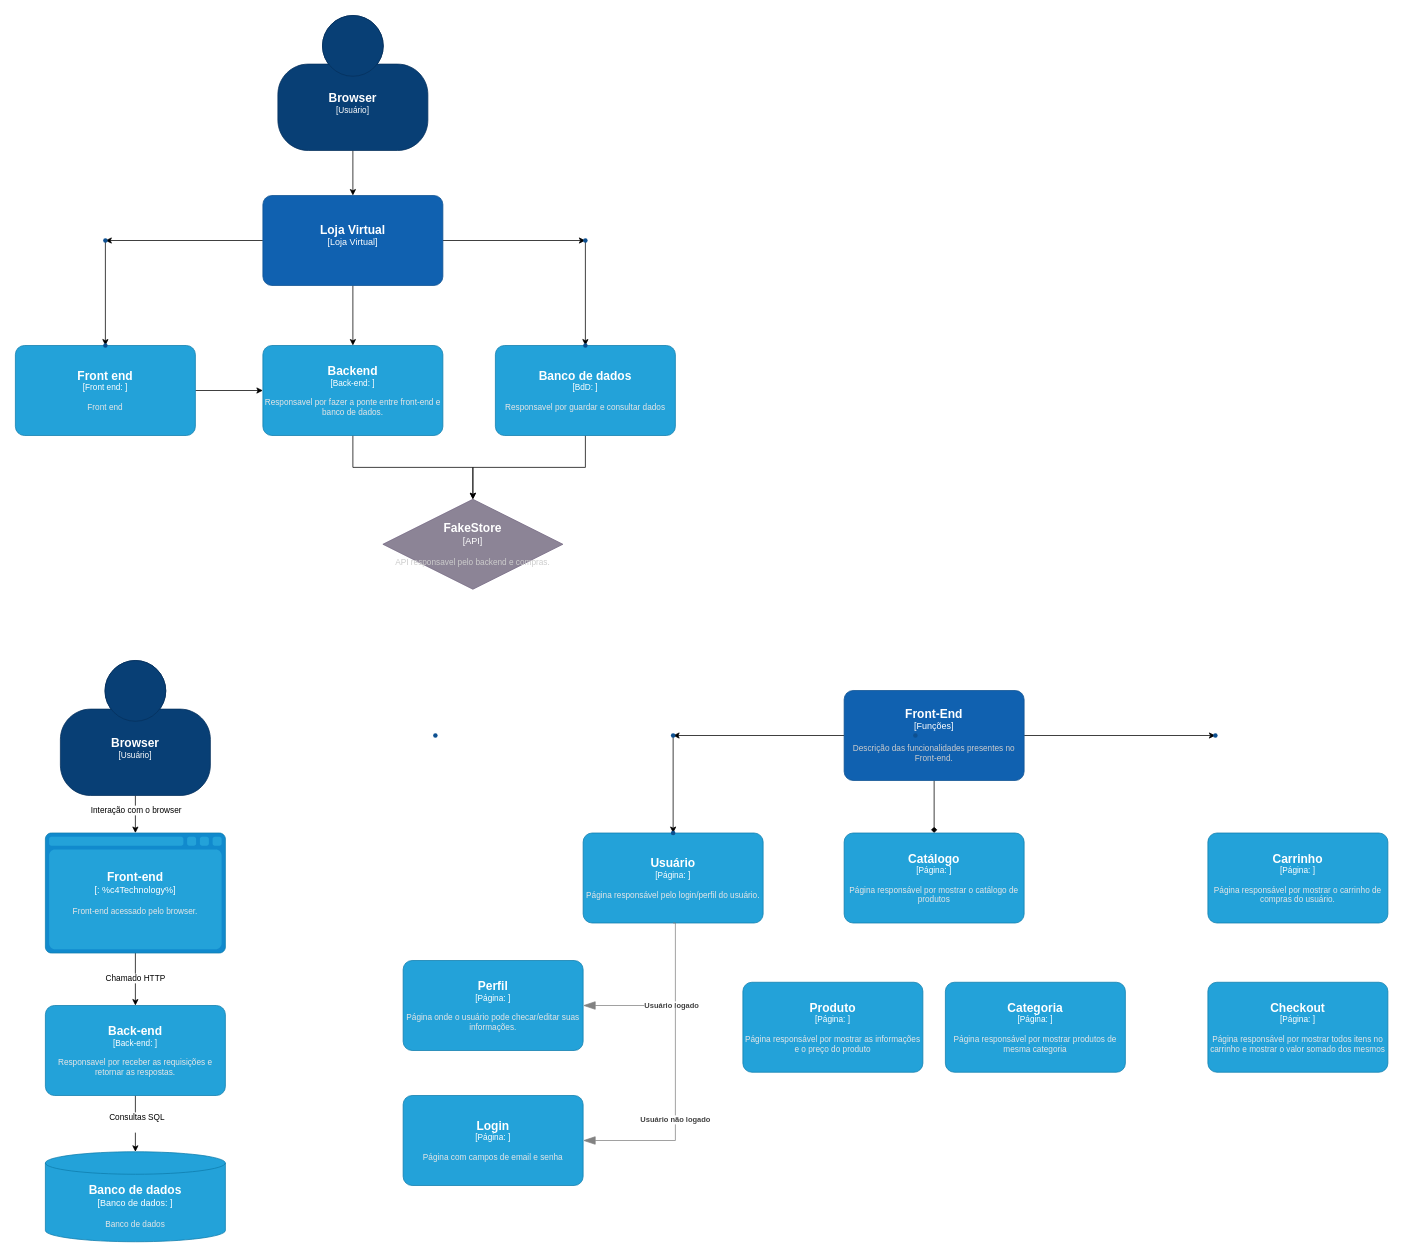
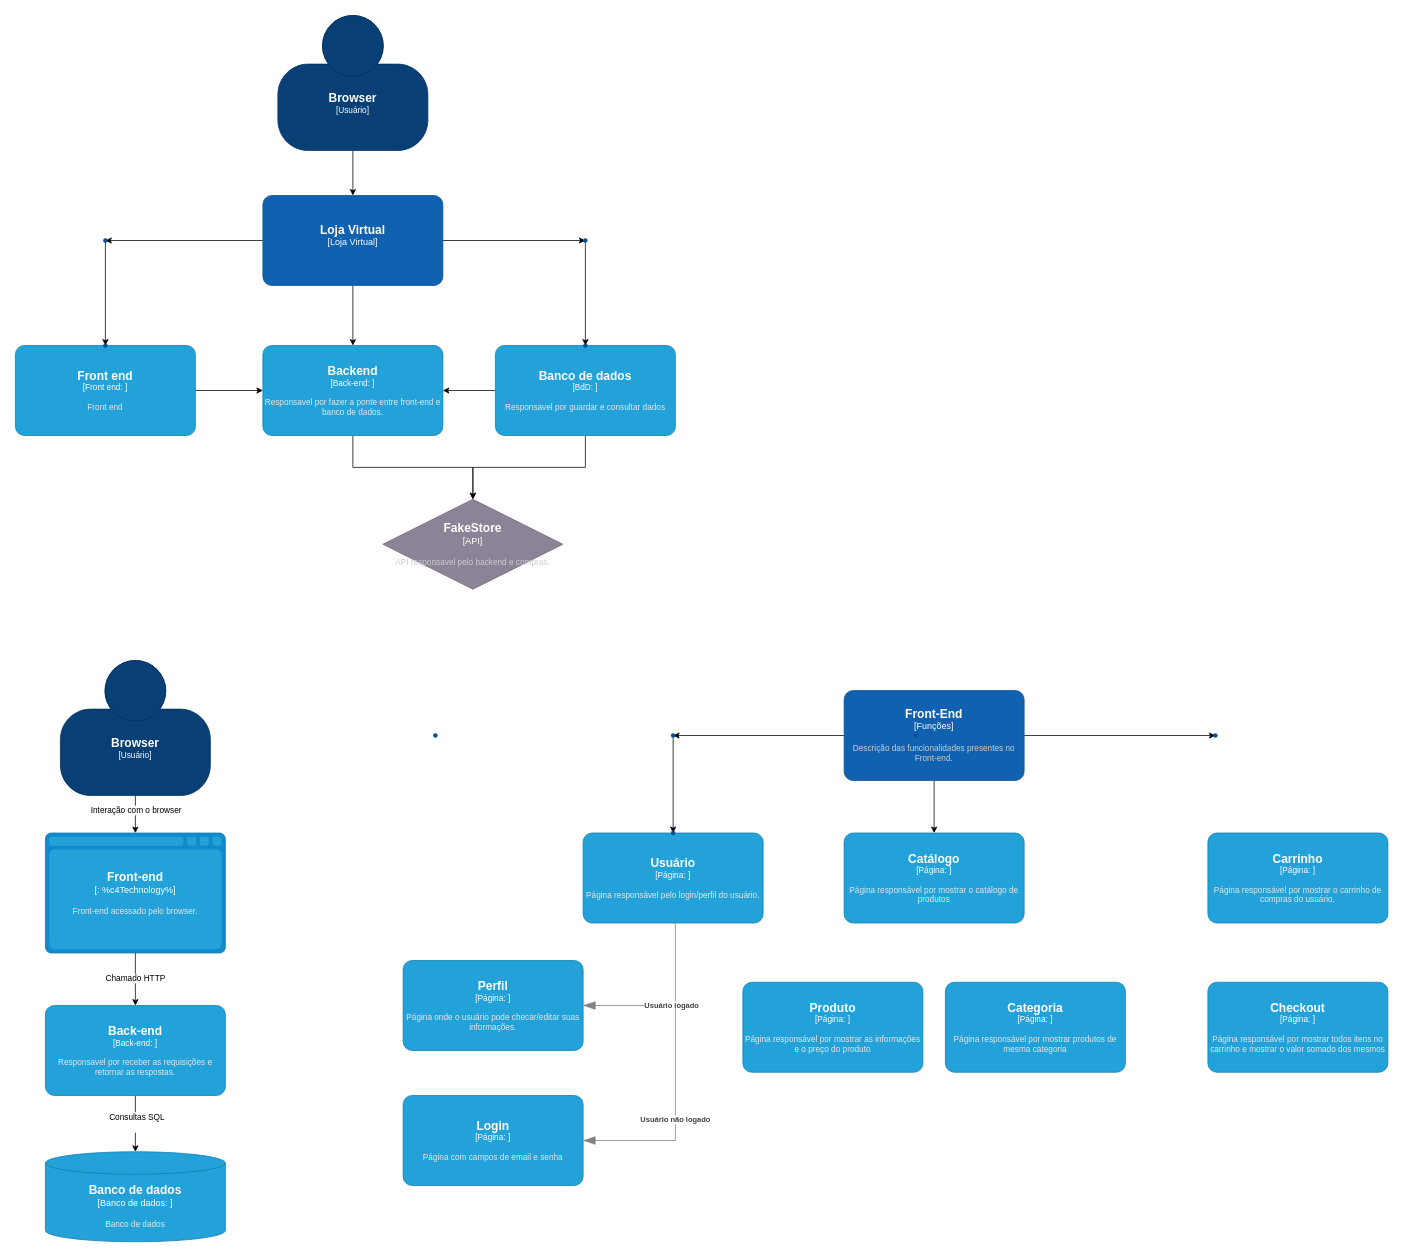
edge "Banco de dados [BdD: ] Responsavel por guardar e consultar dados" -> "Backend [Back-end: ] Responsavel por fazer a ponte entre front-end e banco de dados.": added
edge "Front-End [Funções] Descrição das funcionalidades presentes no Front-end." -> "Catálogo [Página: ] Página responsável por mostrar o catálogo de produtos": arrowhead diamond -> classic
